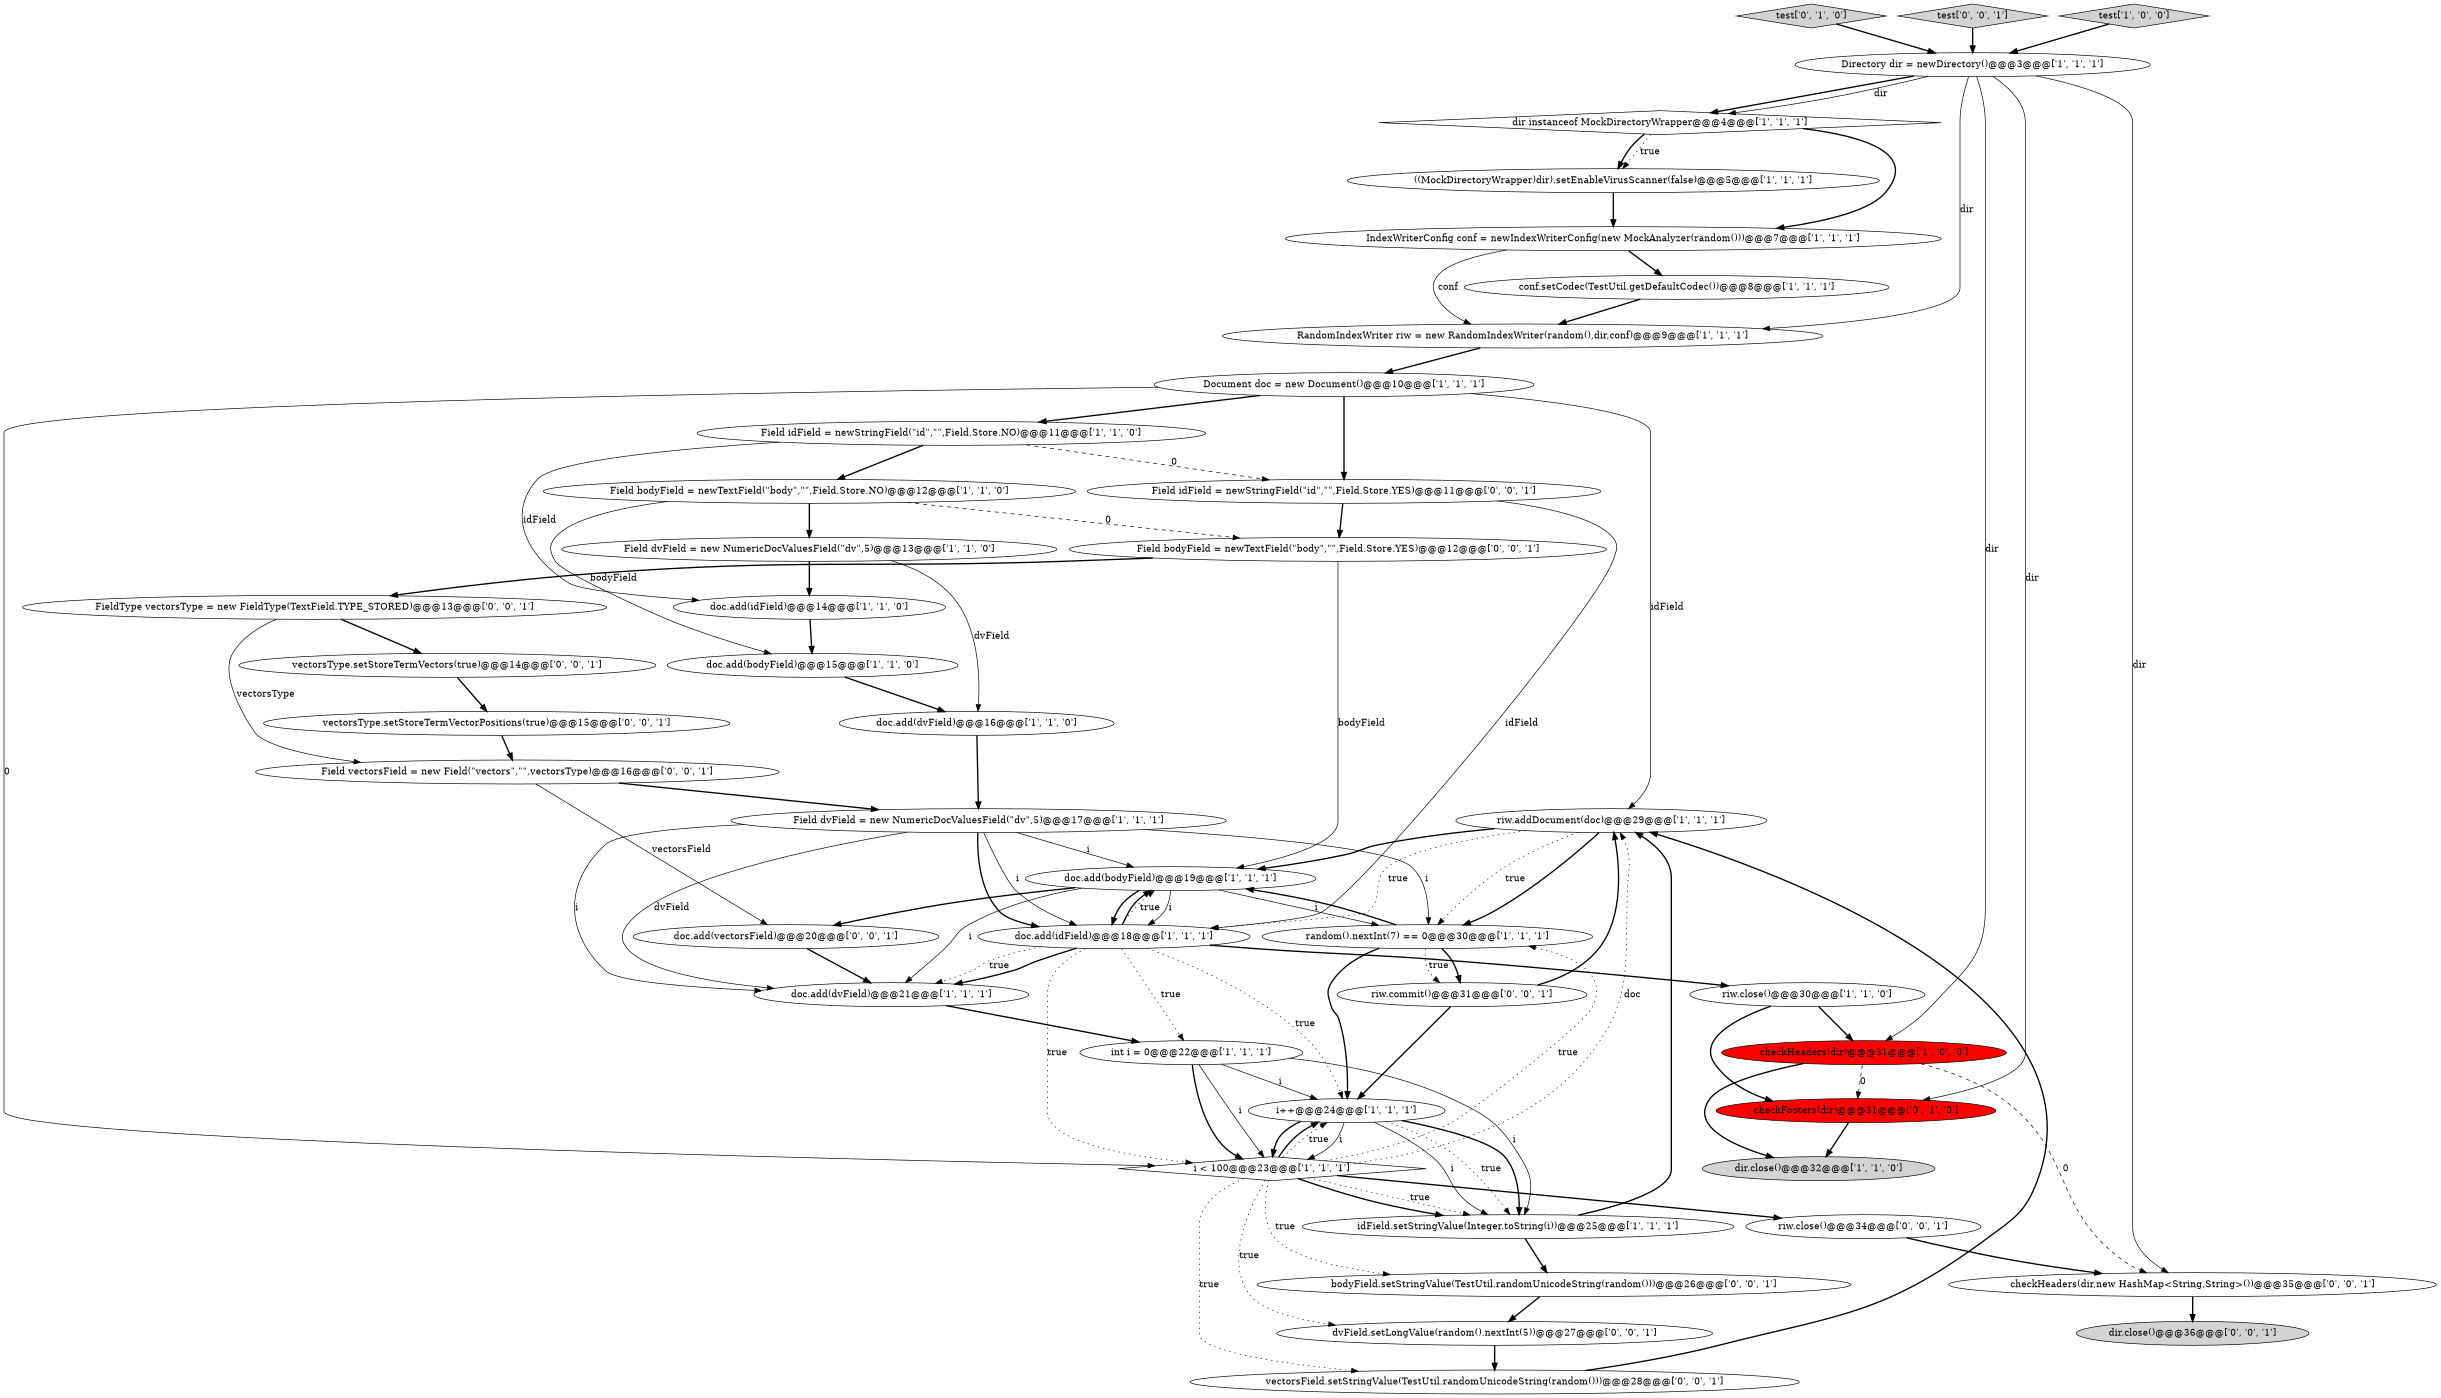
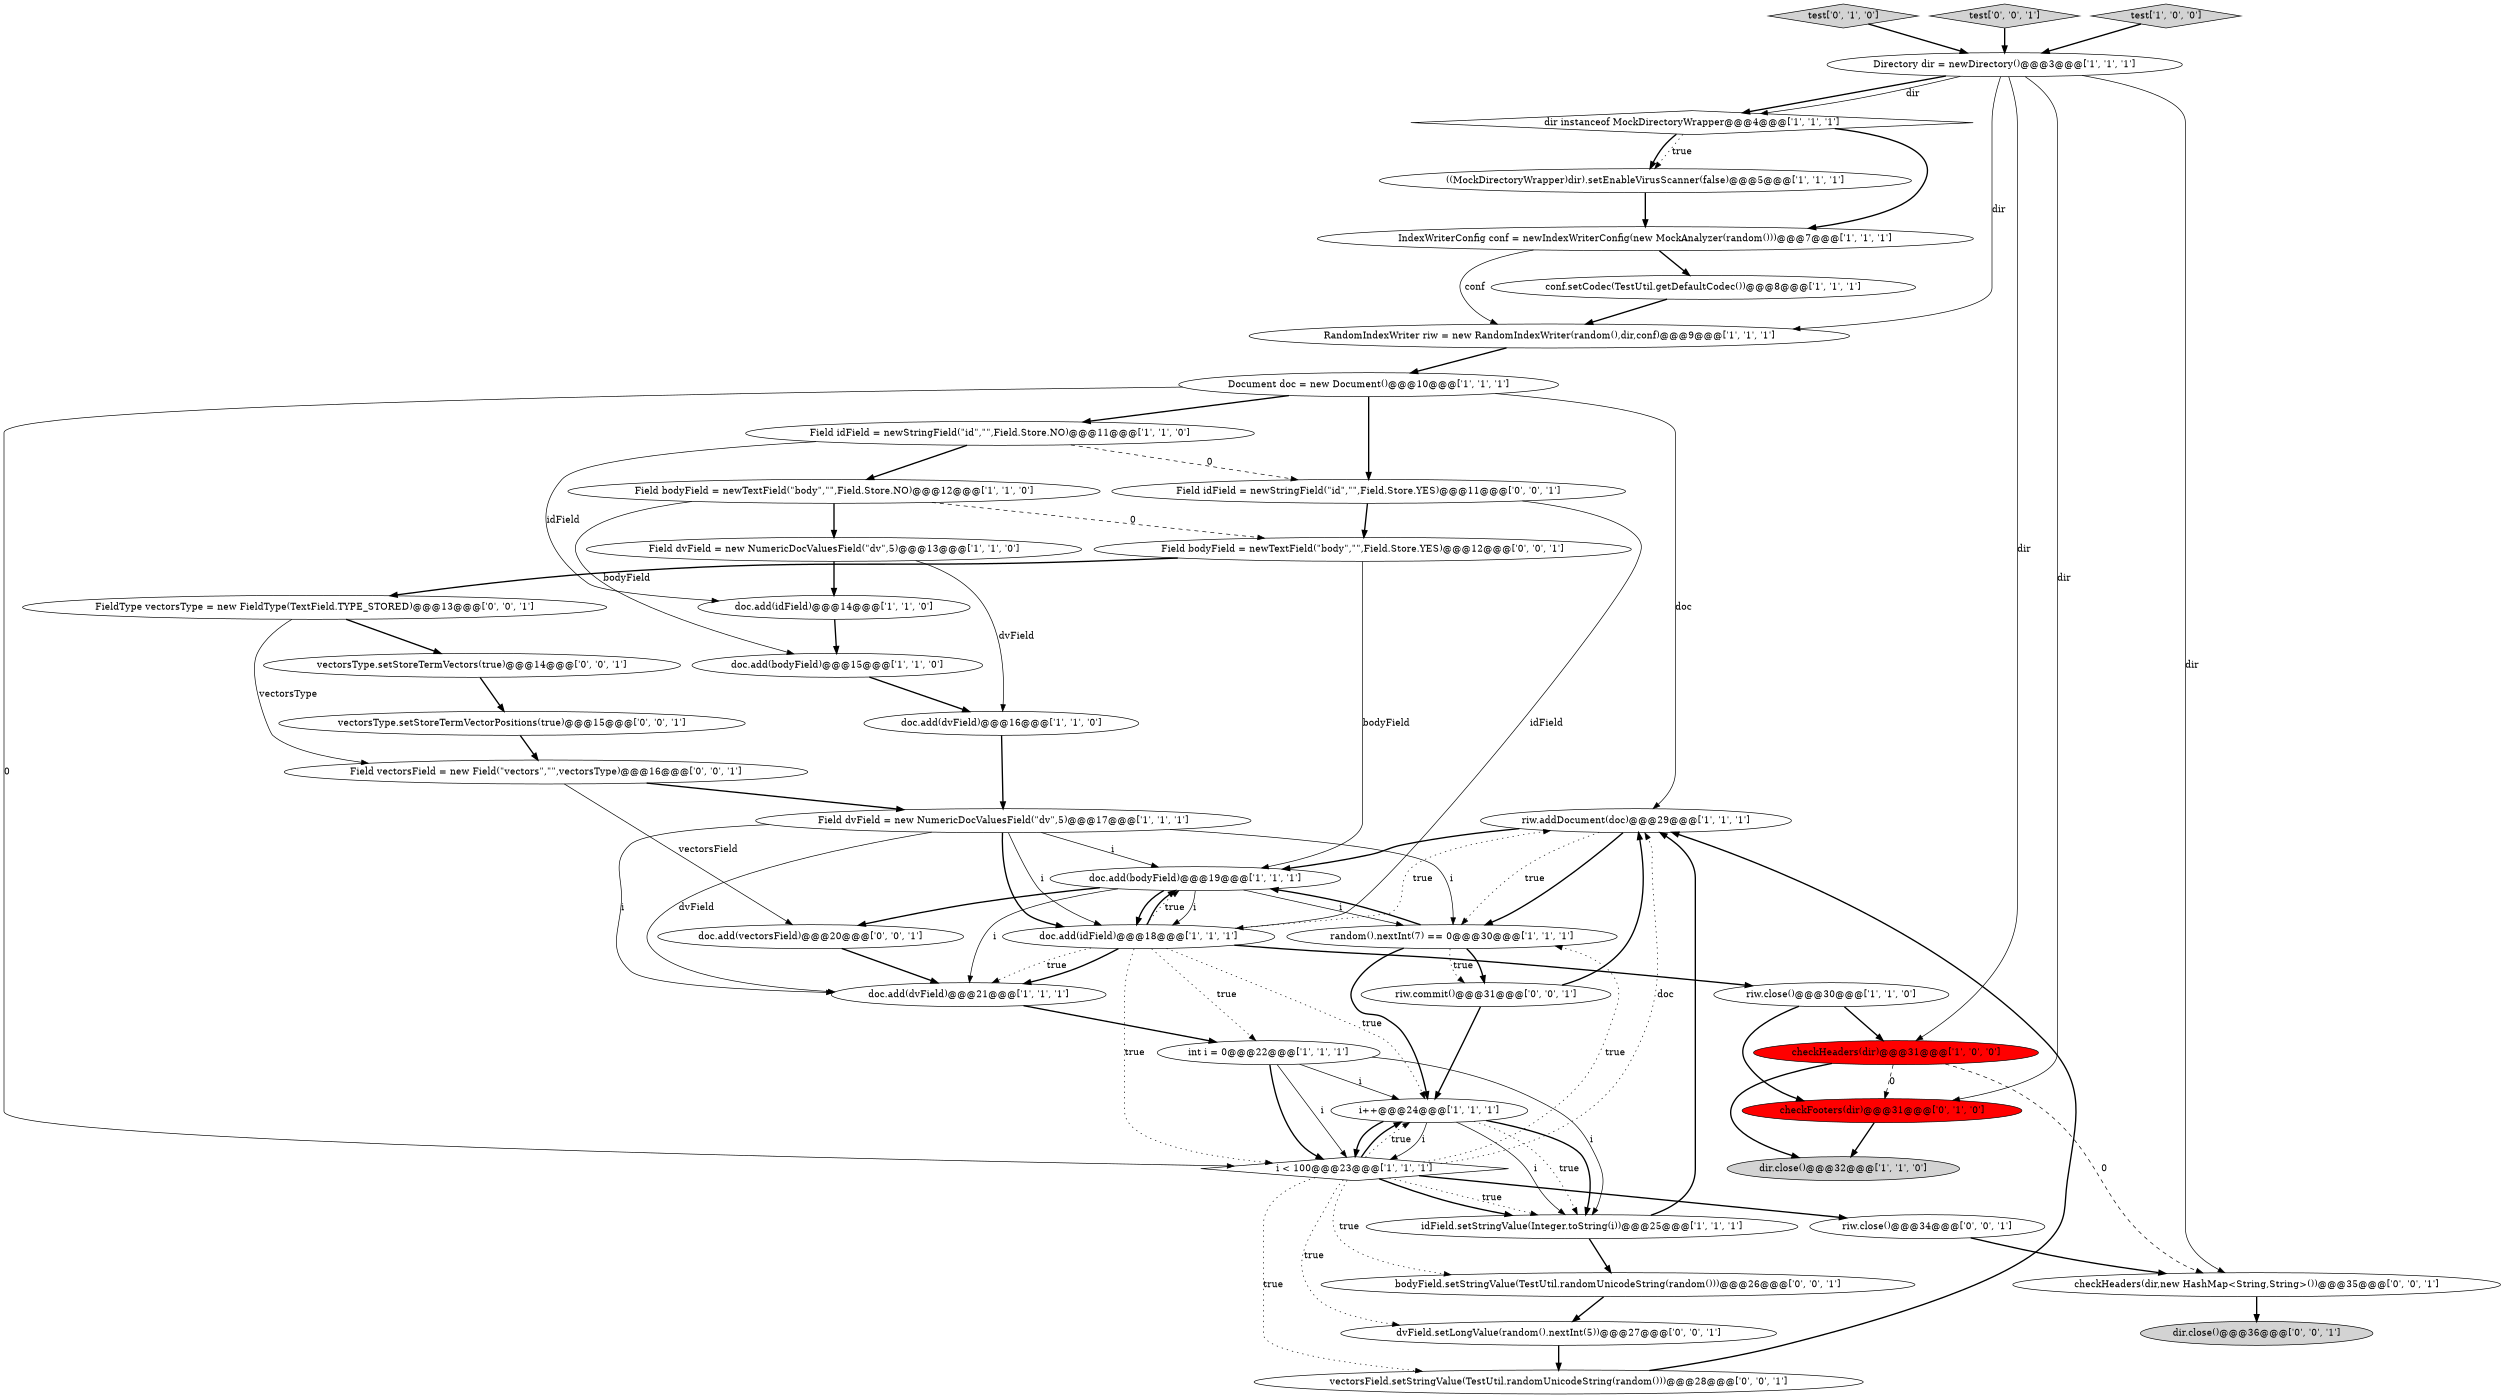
edge "Document doc = new Document()@@@10@@@['1', '1', '1']" -> "riw.addDocument(doc)@@@29@@@['1', '1', '1']": label "idField" -> "doc"
edge "riw.addDocument(doc)@@@29@@@['1', '1', '1']" -> "doc.add(idField)@@@18@@@['1', '1', '1']": reversed
